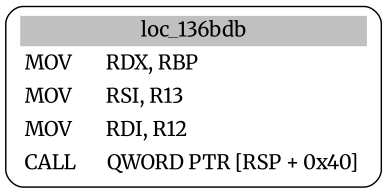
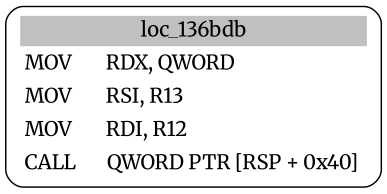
node "loc_136bdb": text "MOV        RDX, RBP" -> "MOV        RDX, QWORD"
